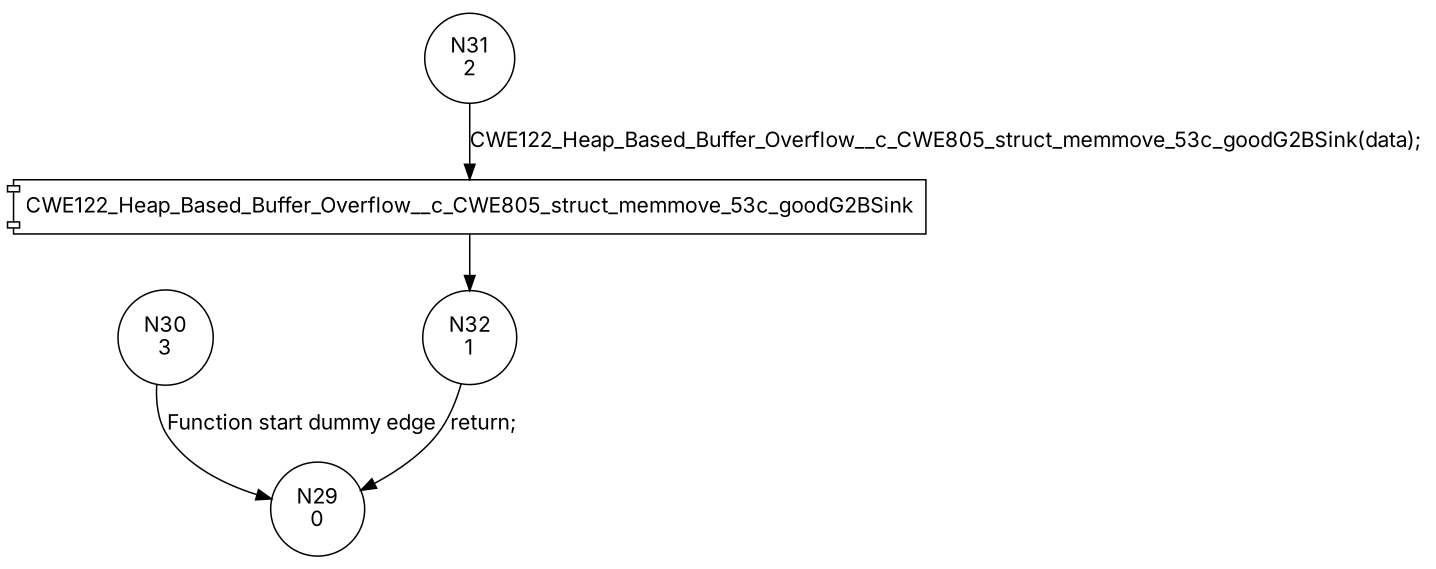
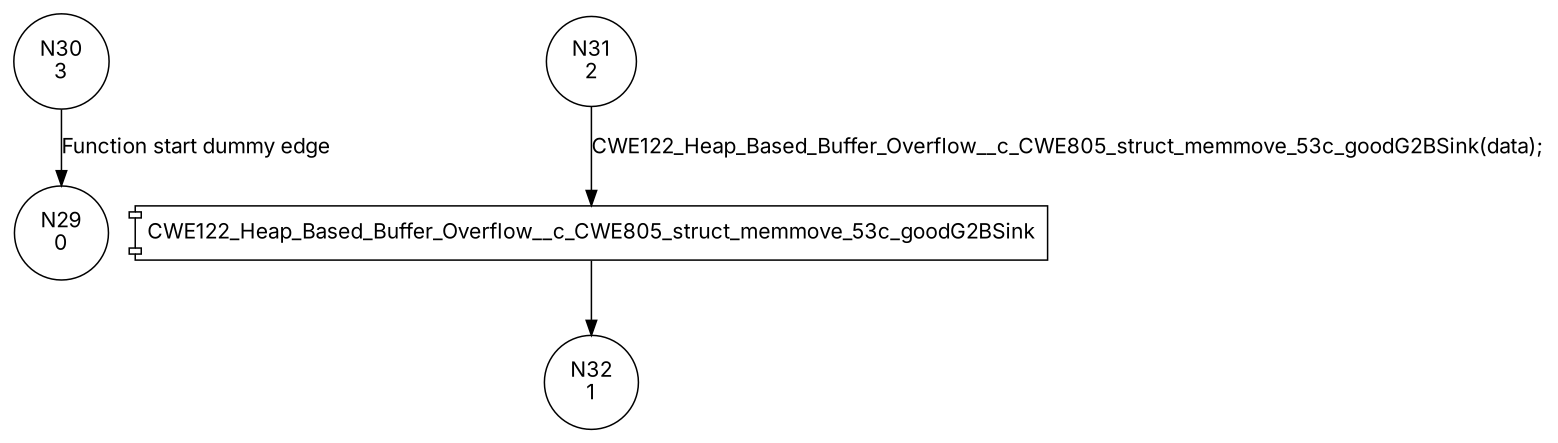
edge "N32 1" -> "N29 0": removed, label "return;"
